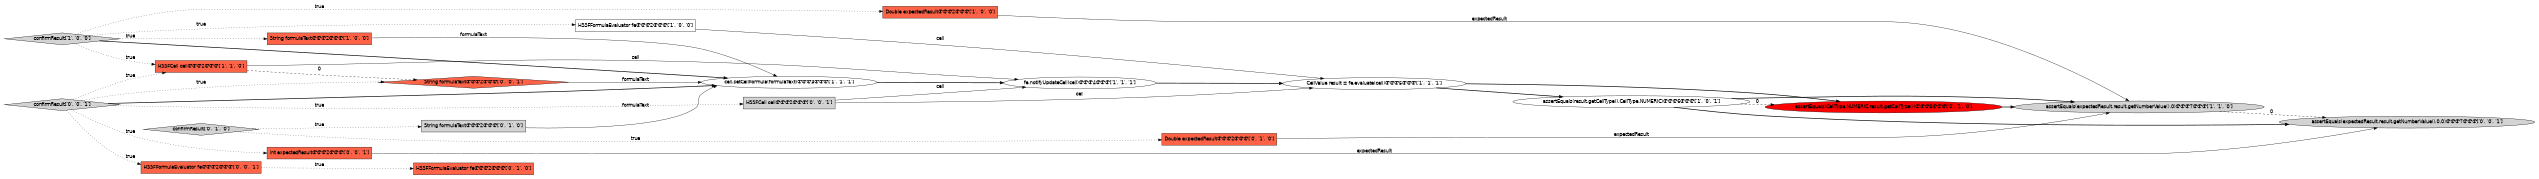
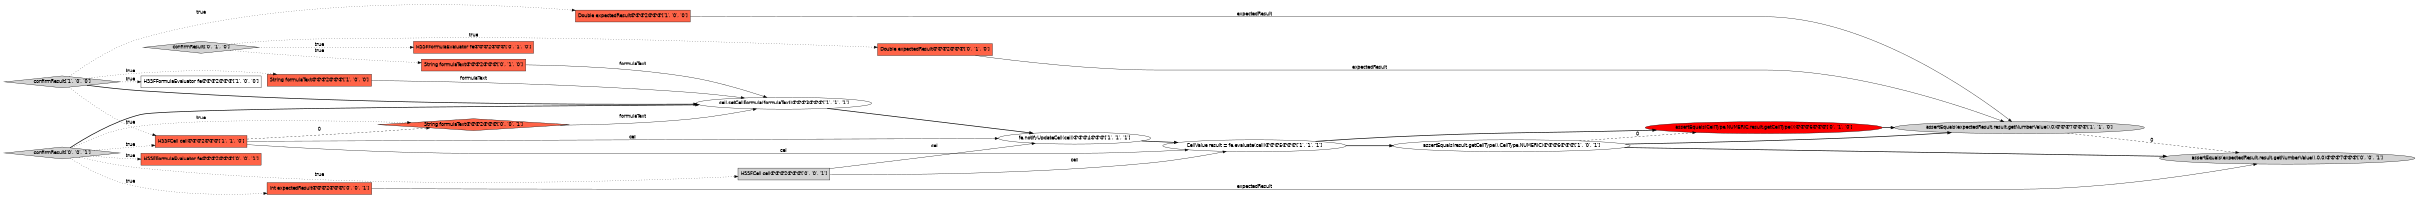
edge "HSSFFormulaEvaluator fe@@@2@@@['1', '0', '0']" -> "CellValue result = fe.evaluate(cell)@@@5@@@['1', '1', '1']": now "HSSFCell cell@@@2@@@['1', '1', '0']" -> "CellValue result = fe.evaluate(cell)@@@5@@@['1', '1', '1']"
node "String formulaText@@@2@@@['0', '1', '0']": fillcolor lightgray -> tomato
edge "HSSFFormulaEvaluator fe@@@2@@@['0', '0', '1']" -> "HSSFFormulaEvaluator fe@@@2@@@['0', '1', '0']": now "confirmResult['0', '1', '0']" -> "HSSFFormulaEvaluator fe@@@2@@@['0', '1', '0']"
